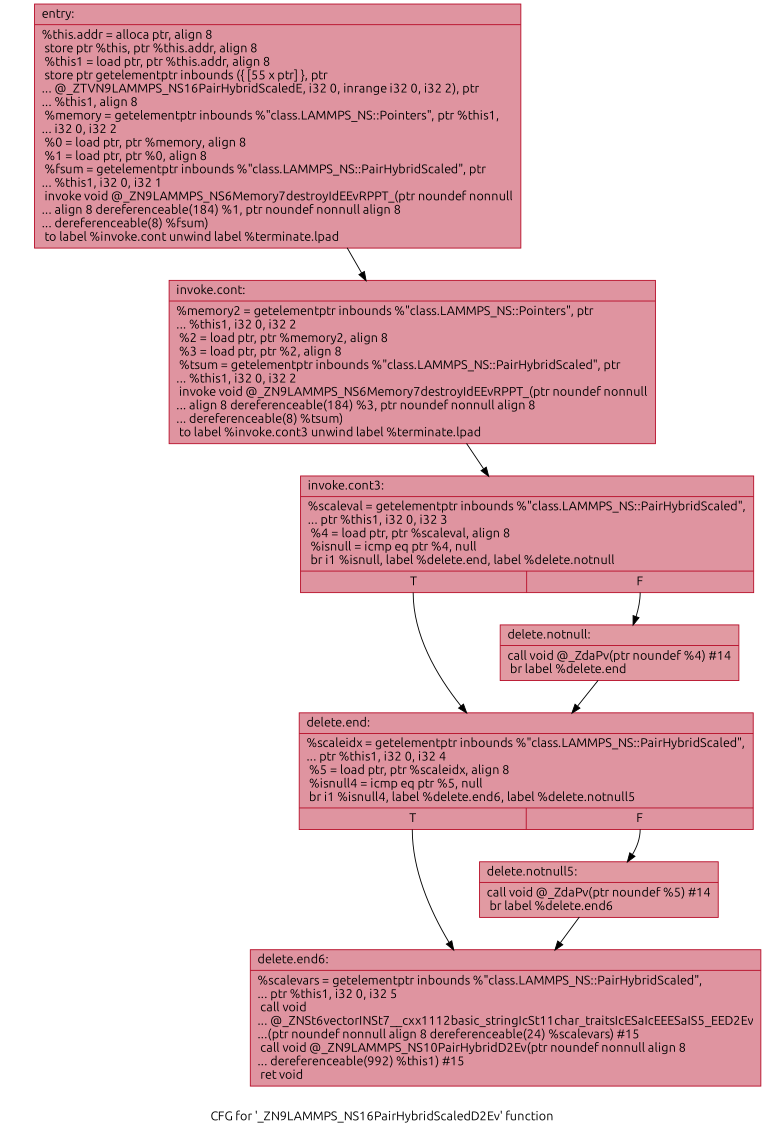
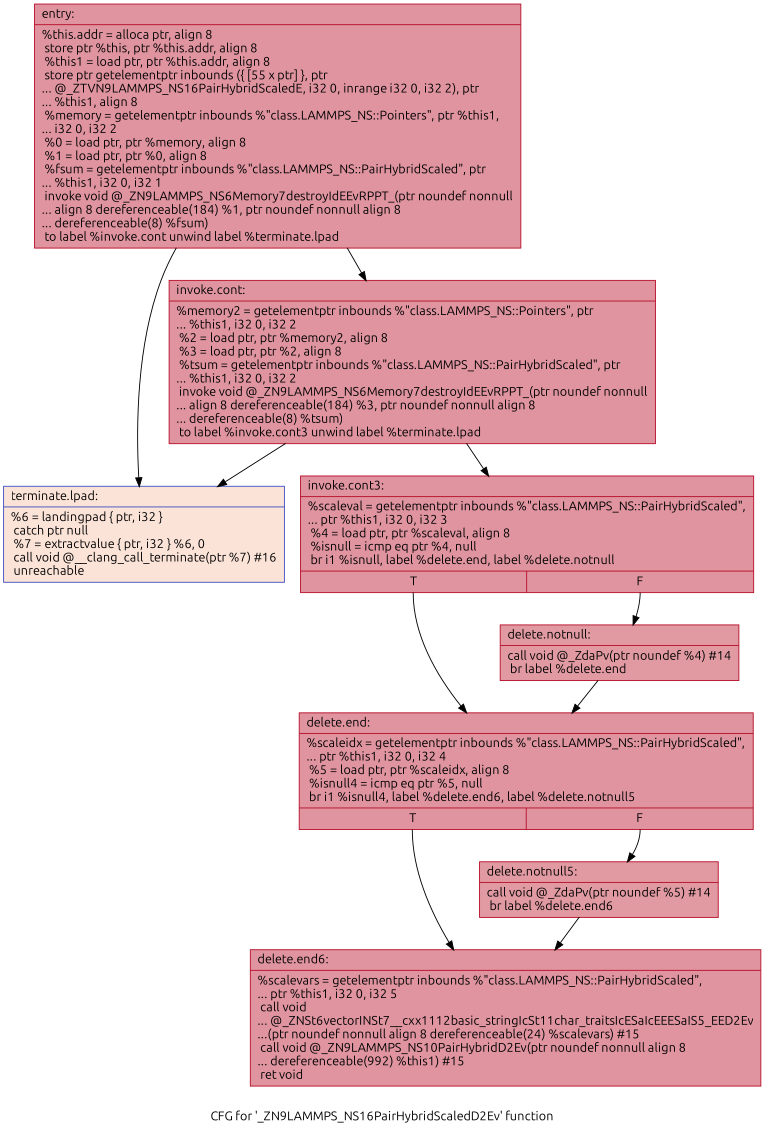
node "terminate.lpad:": added
